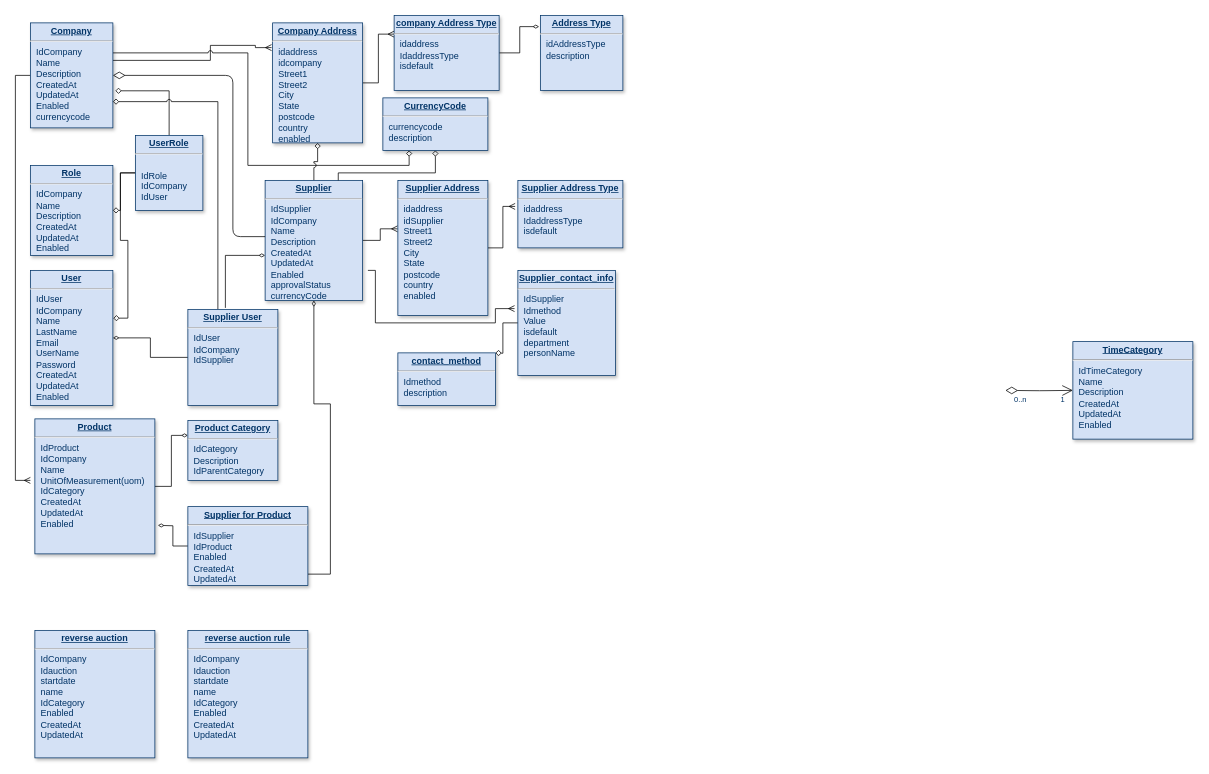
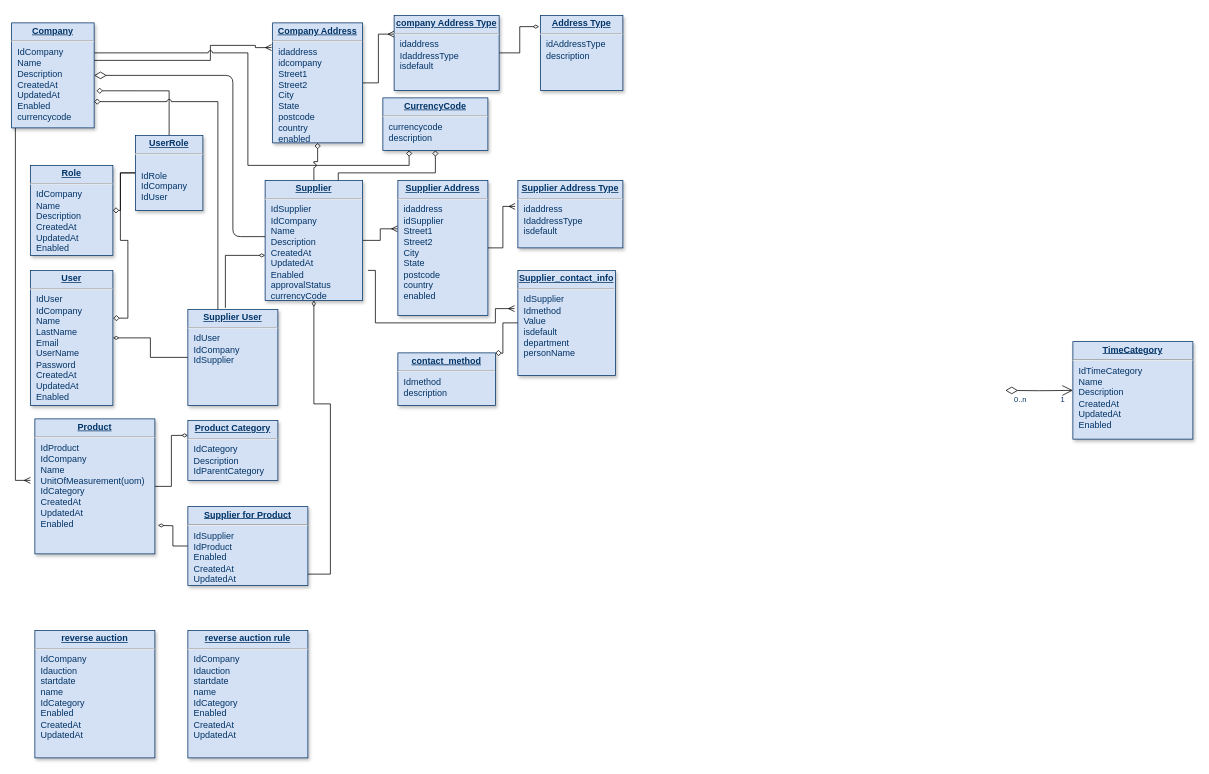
node "Company IdCompany Name Description CreatedAt UpdatedAt Enabled currencycode": moved (72, 75) -> (53, 75)
